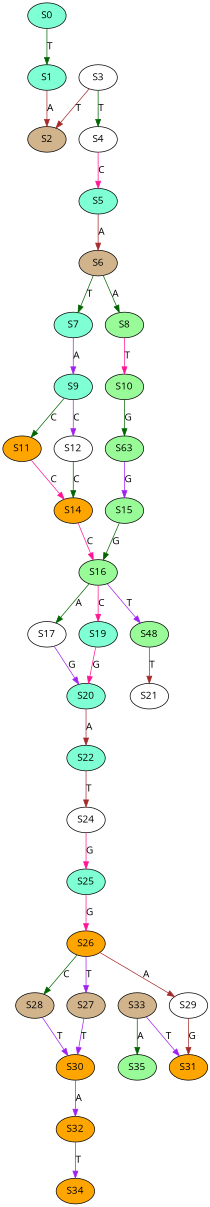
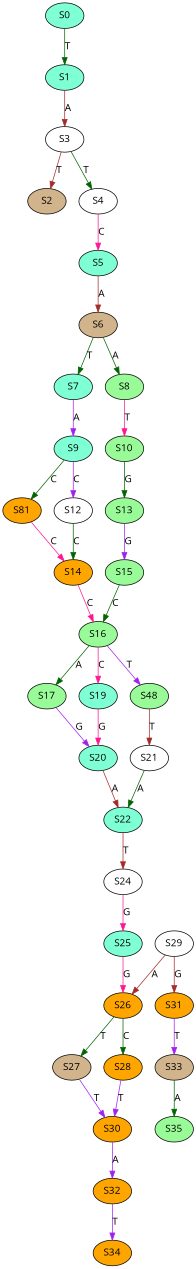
edge "S1" -> "S2": now "S1" -> "S3"
node "S11": label "S11" -> "S81"
node "S63": label "S63" -> "S13"
edge "S15" -> "S16": label "G" -> "C"
node "S17": fillcolor white -> palegreen
edge "S21" -> "S22": added, label "A"
edge "S26" -> "S27": color purple -> darkgreen
edge "S26" -> "S29": reversed
node "S28": fillcolor tan -> orange
edge "S33" -> "S31": reversed
